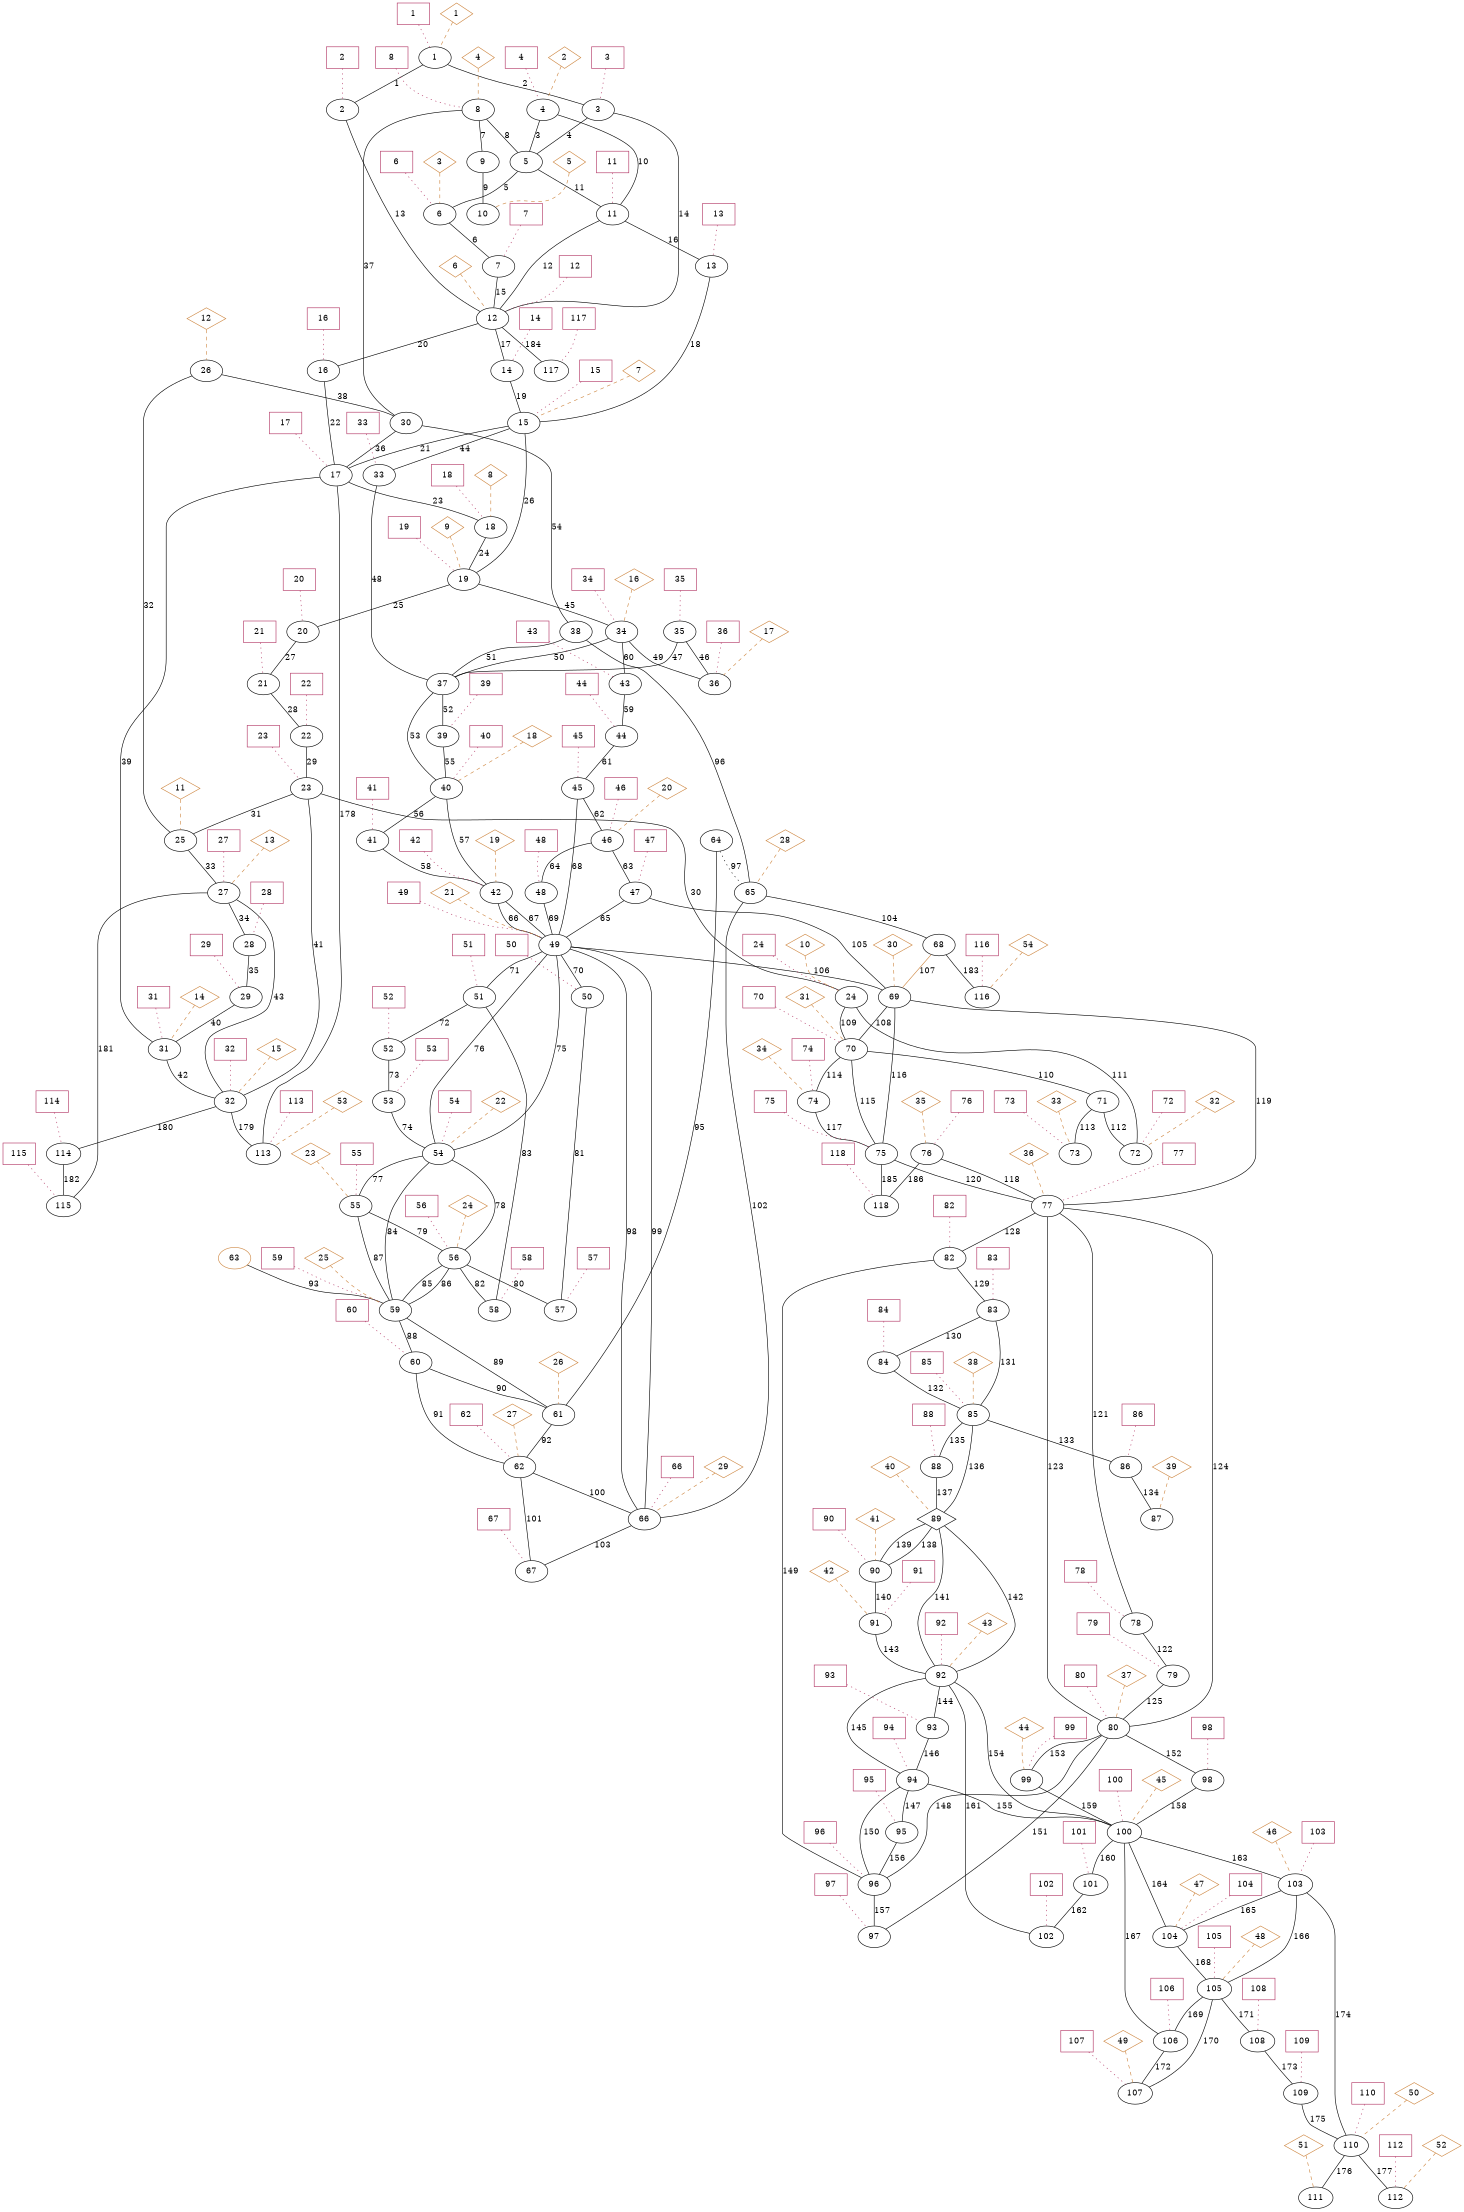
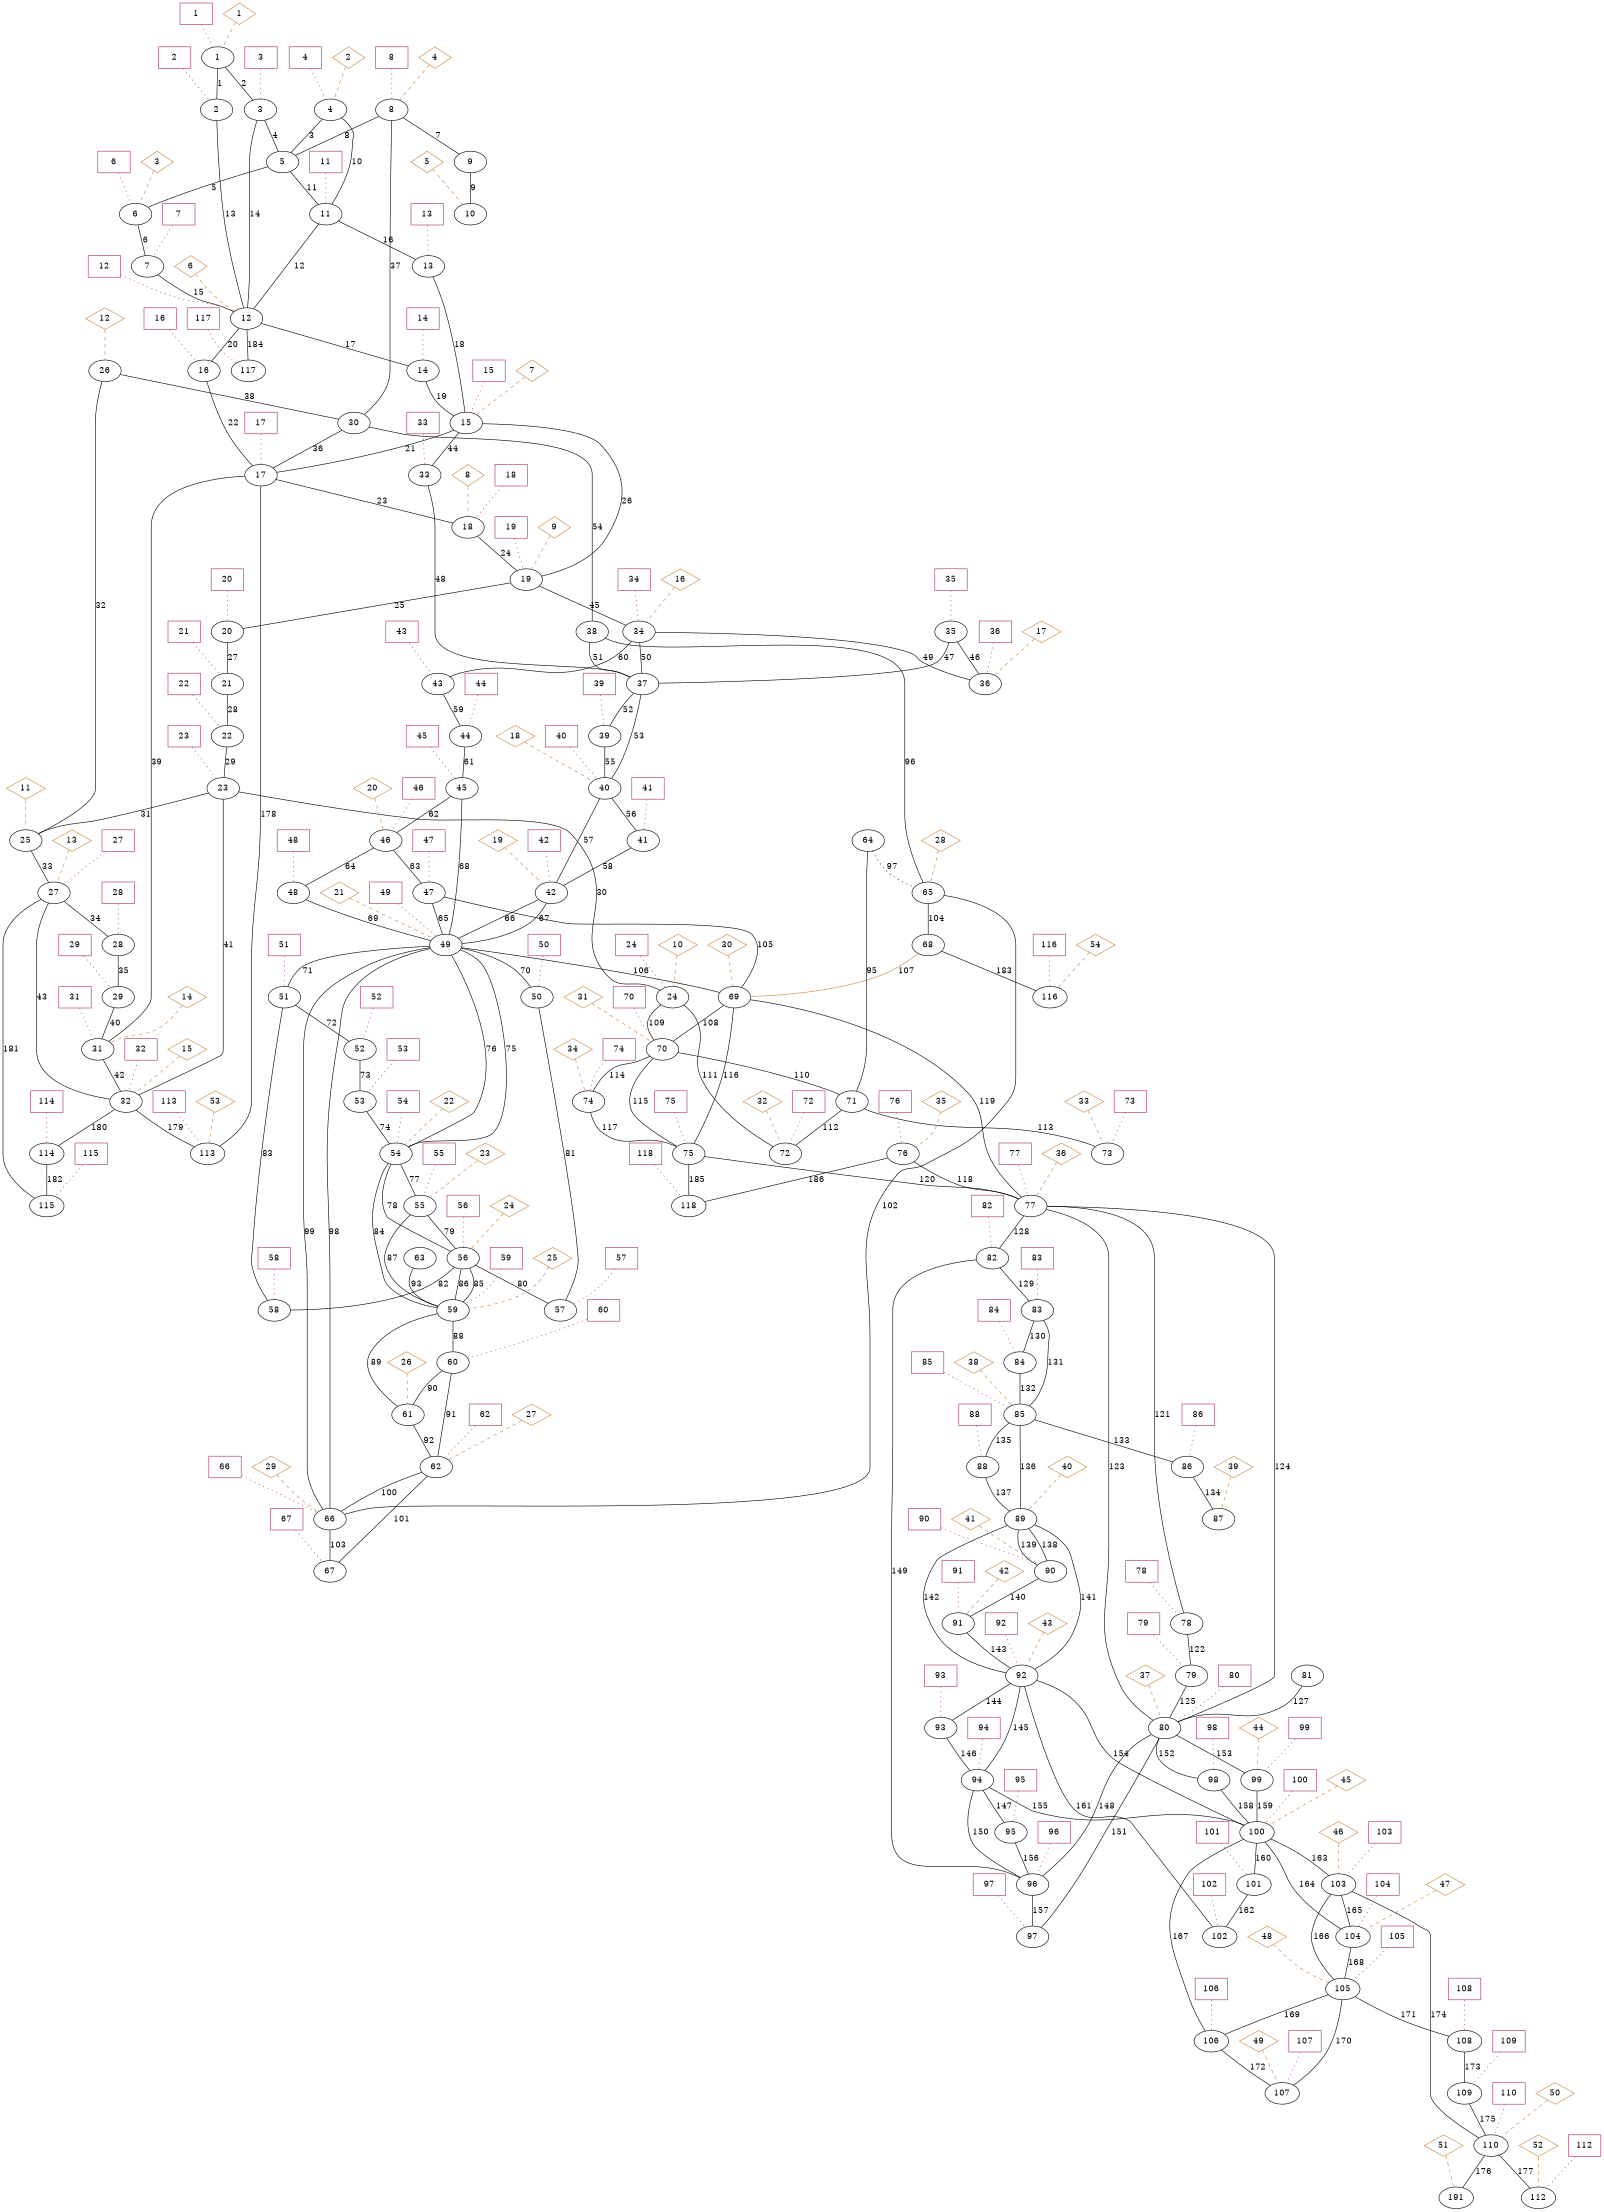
edge "64" -- "61": now "64" -- "71"
node "63": color peru -> black
node "89": shape diamond -> ellipse
node "81": added
node "111": label "111" -> "191"
